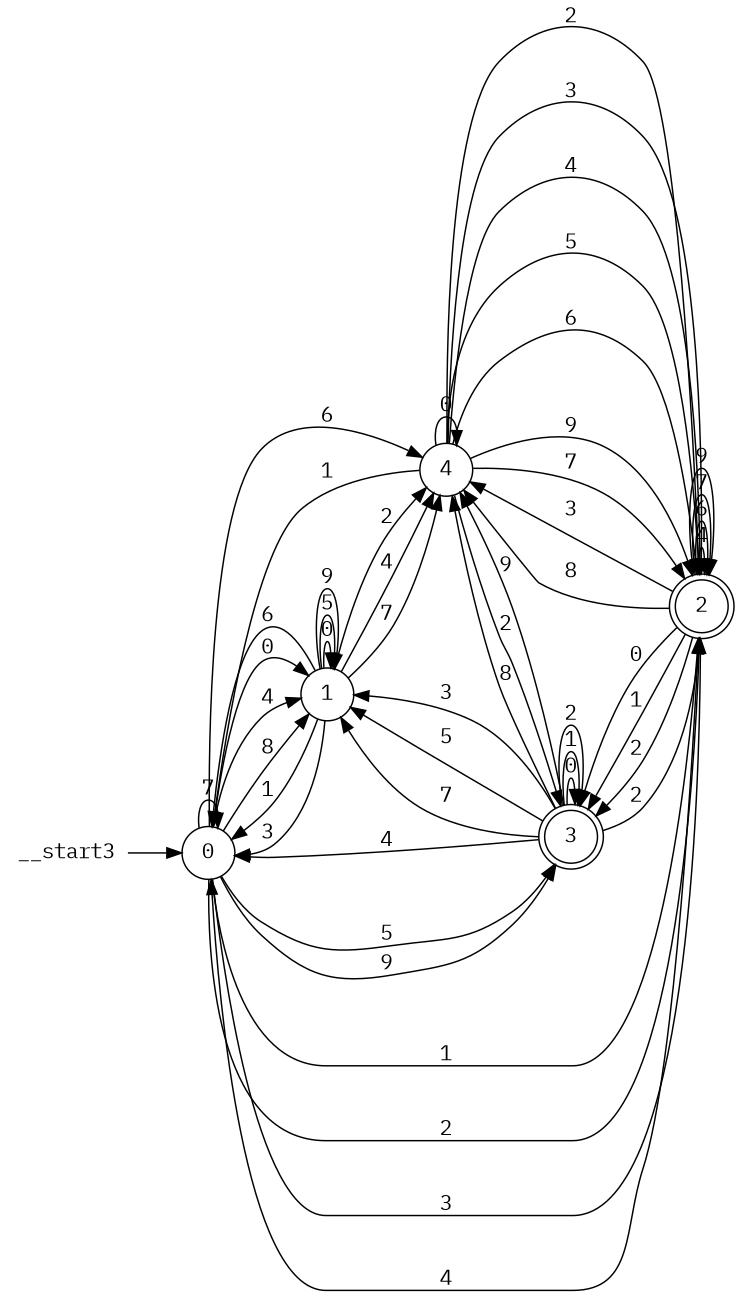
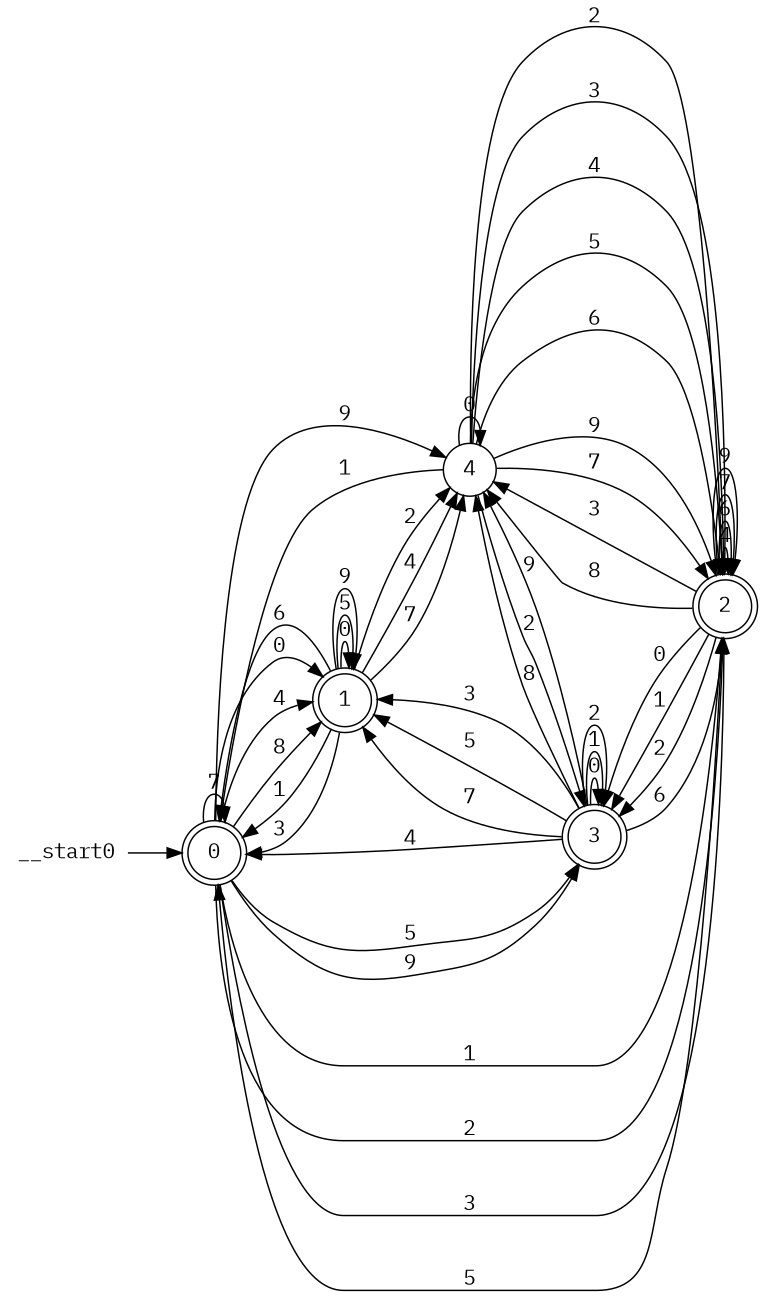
edge "0" -> "4": label "6" -> "9"
node "1": shape circle -> doublecircle
edge "3" -> "2": label "2" -> "6"
node "__start3": label "__start3" -> "__start0"
node "0": shape circle -> doublecircle
edge "2" -> "0": label "4" -> "5"
